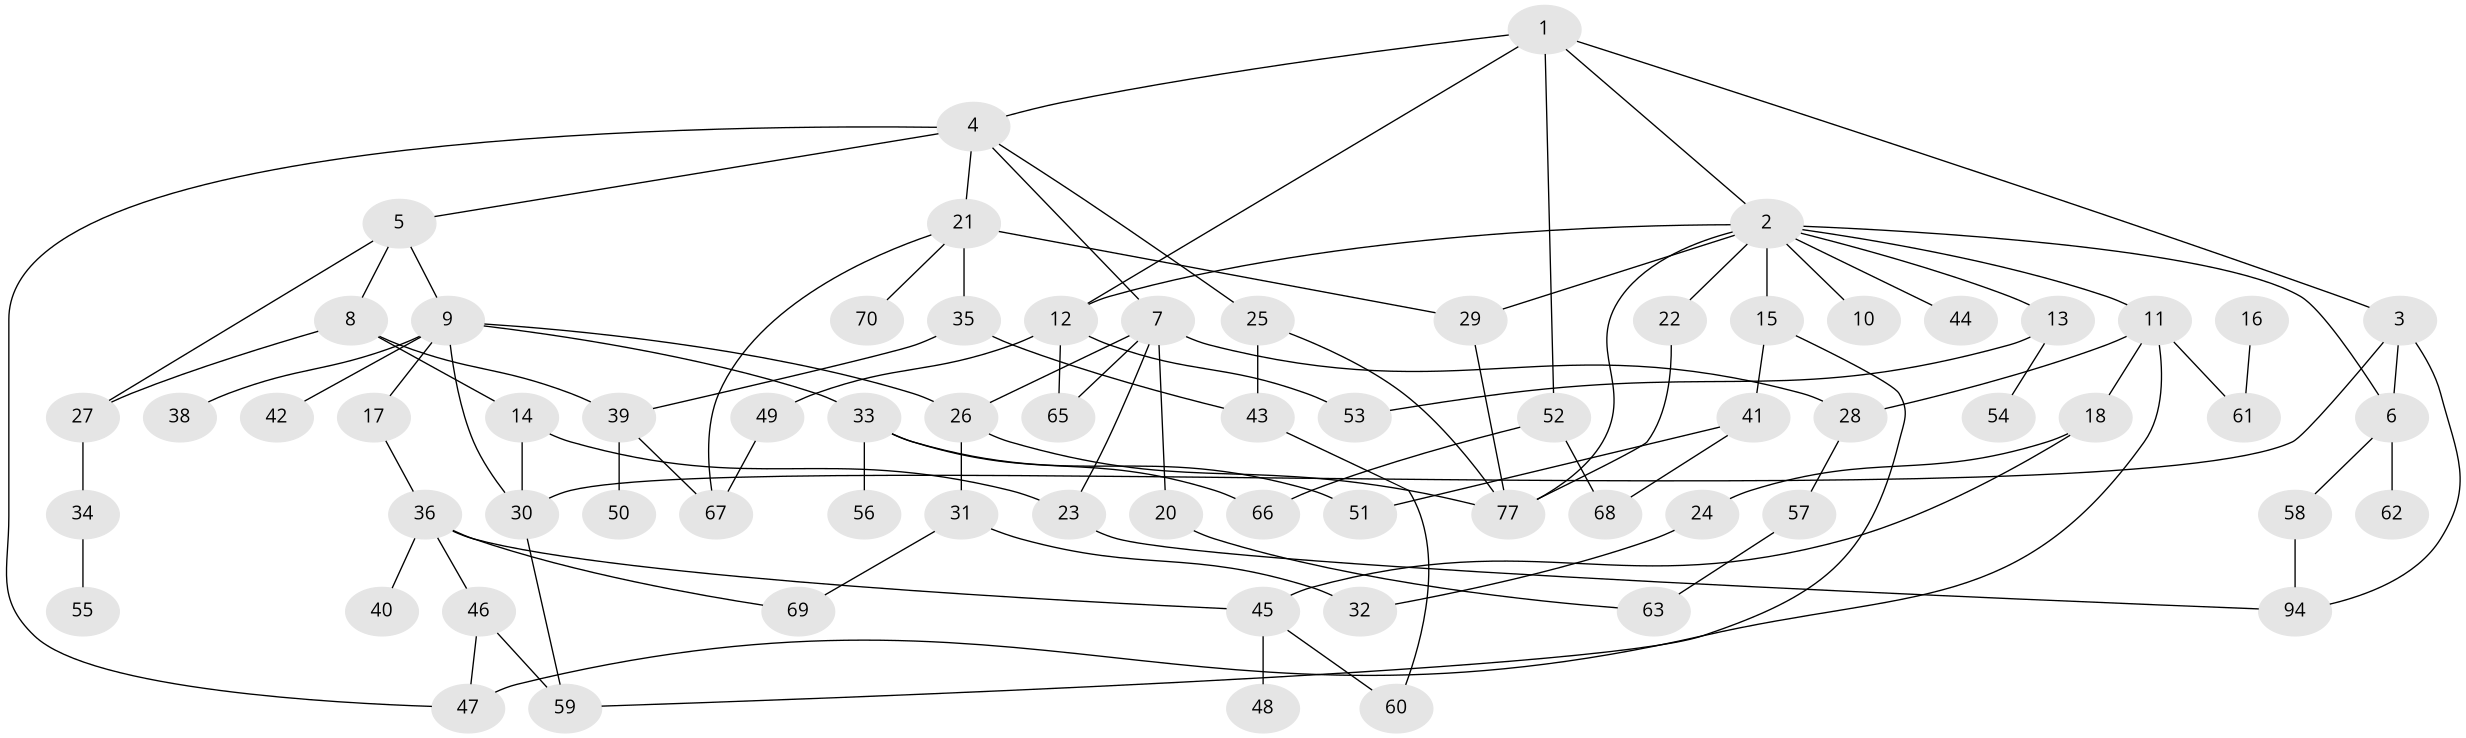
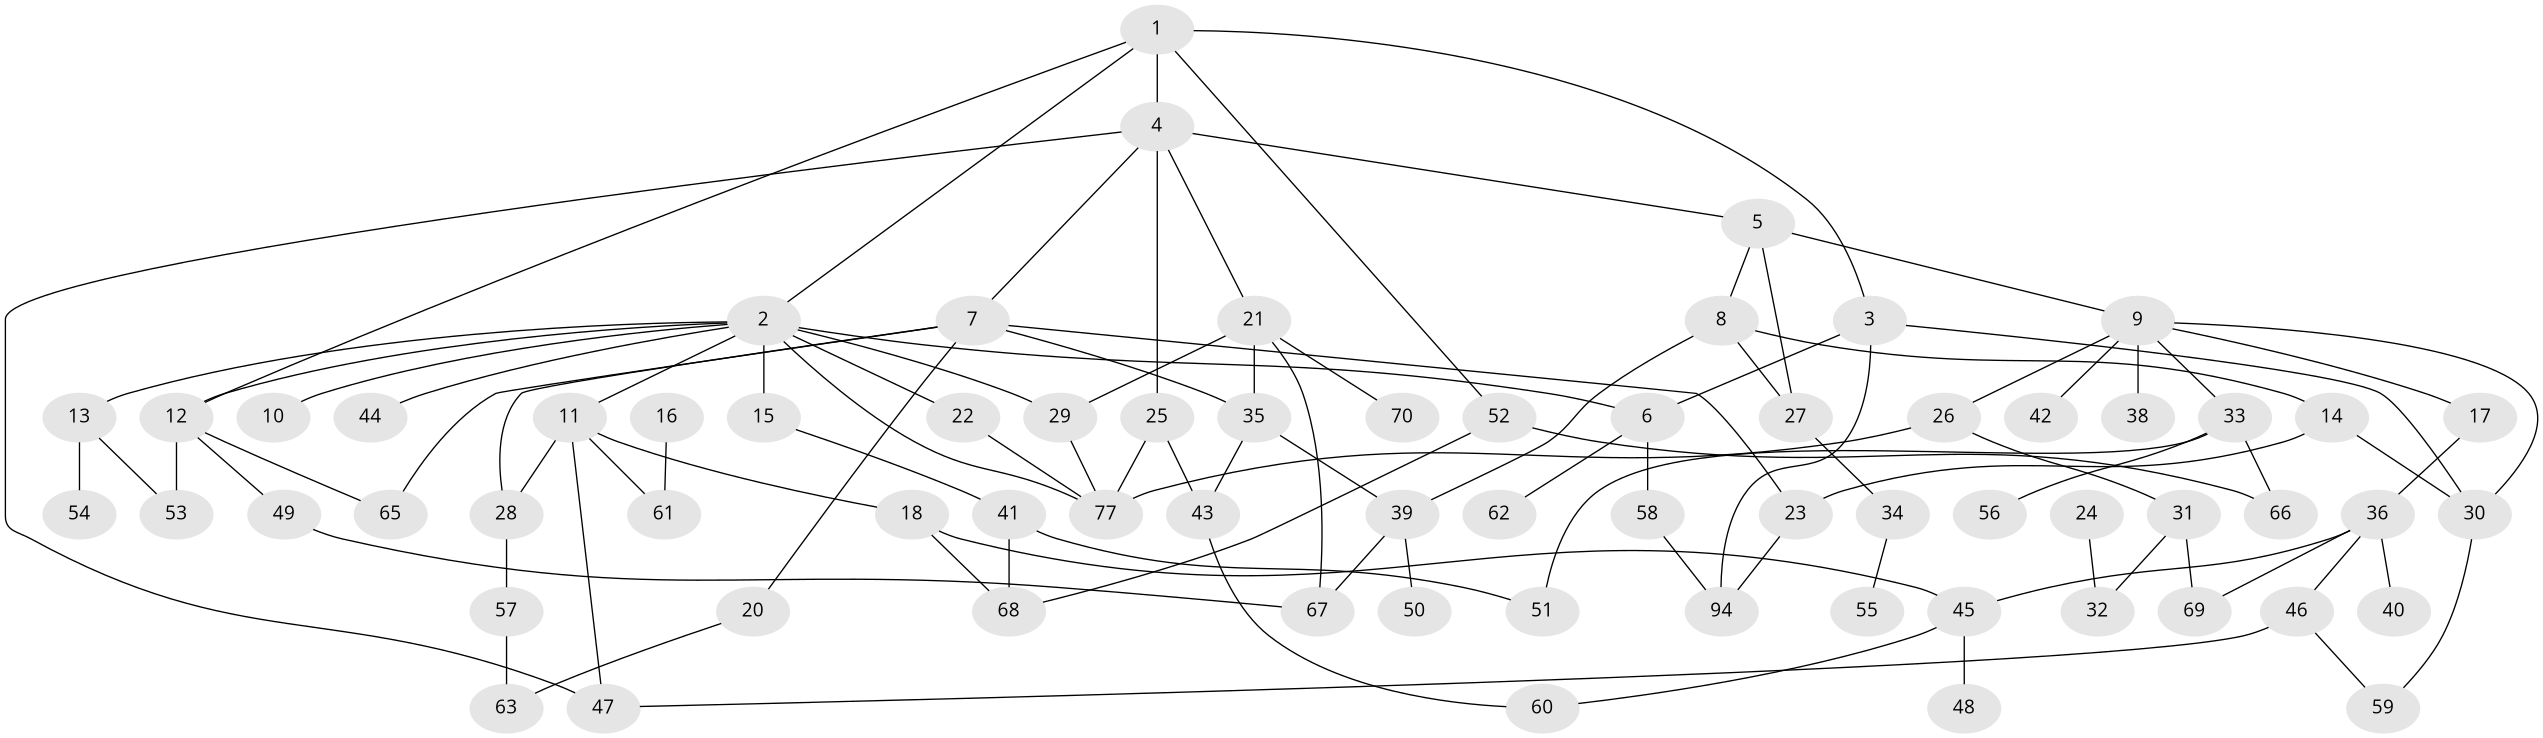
edge "7" -- "26": now "7" -- "35"
edge "18" -- "24": now "18" -- "68"
edge "15" -- "59": removed
